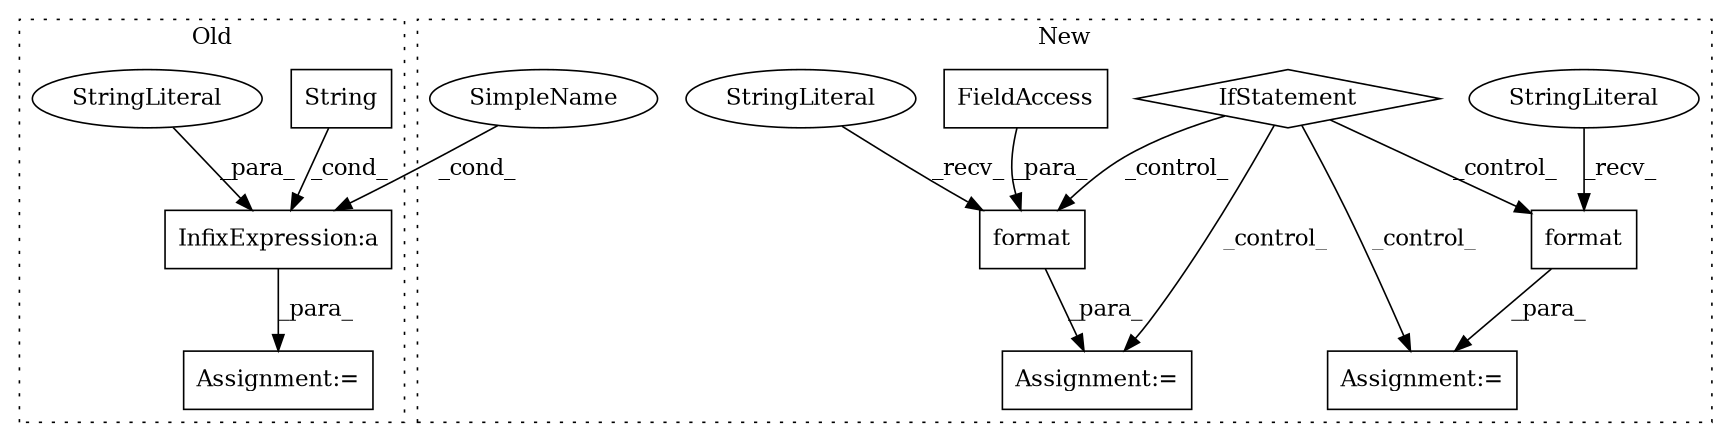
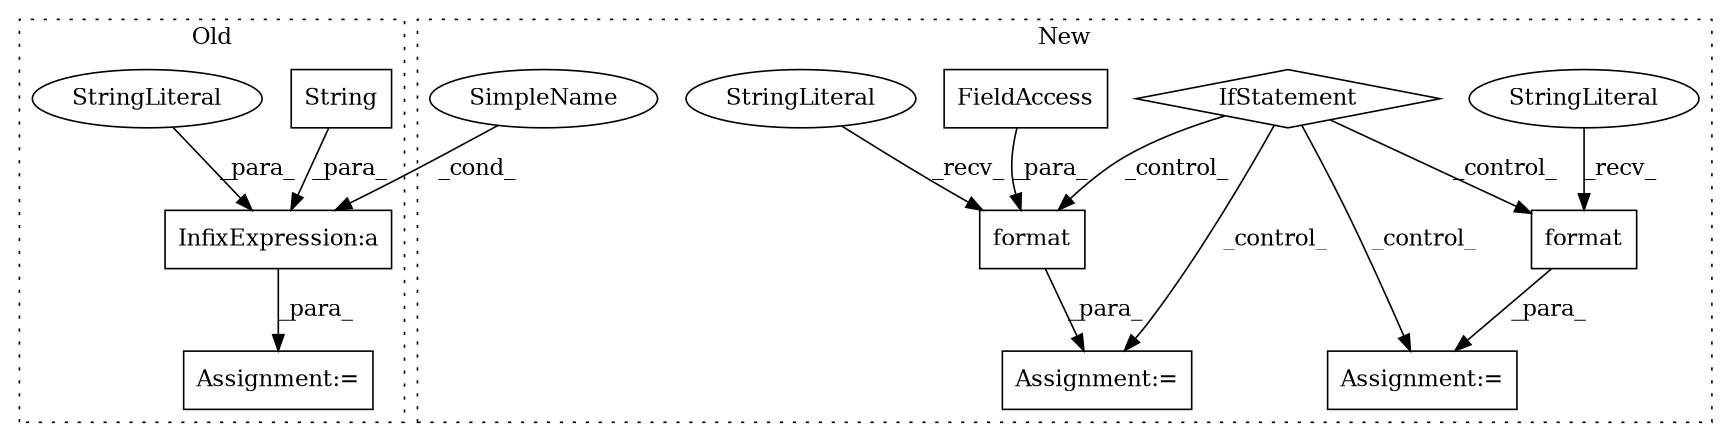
edge "String" -> "InfixExpression:a": label "_cond_" -> "_para_"
